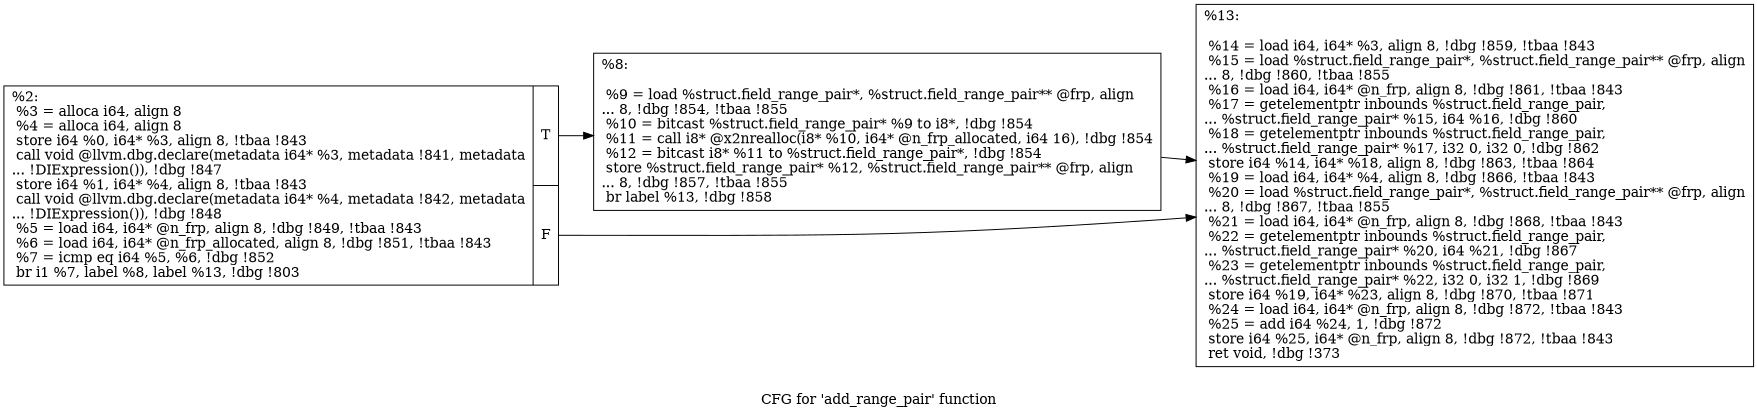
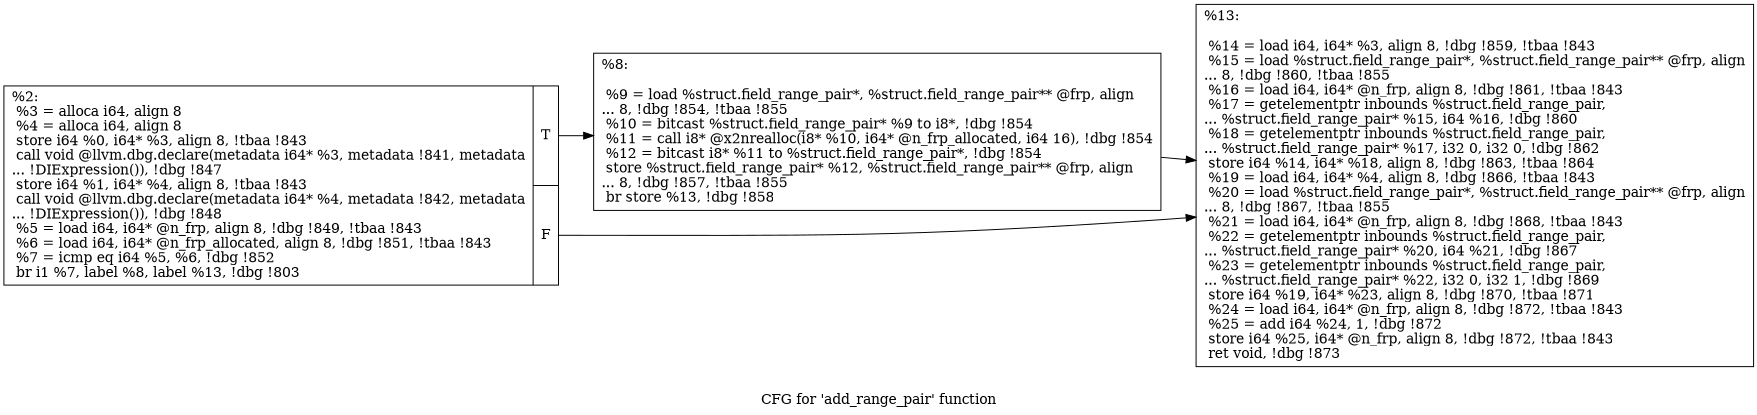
node "%8:": text "br label %13, !dbg !858" -> "br store %13, !dbg !858"
node "%13:": text "ret void, !dbg !373" -> "ret void, !dbg !873"
